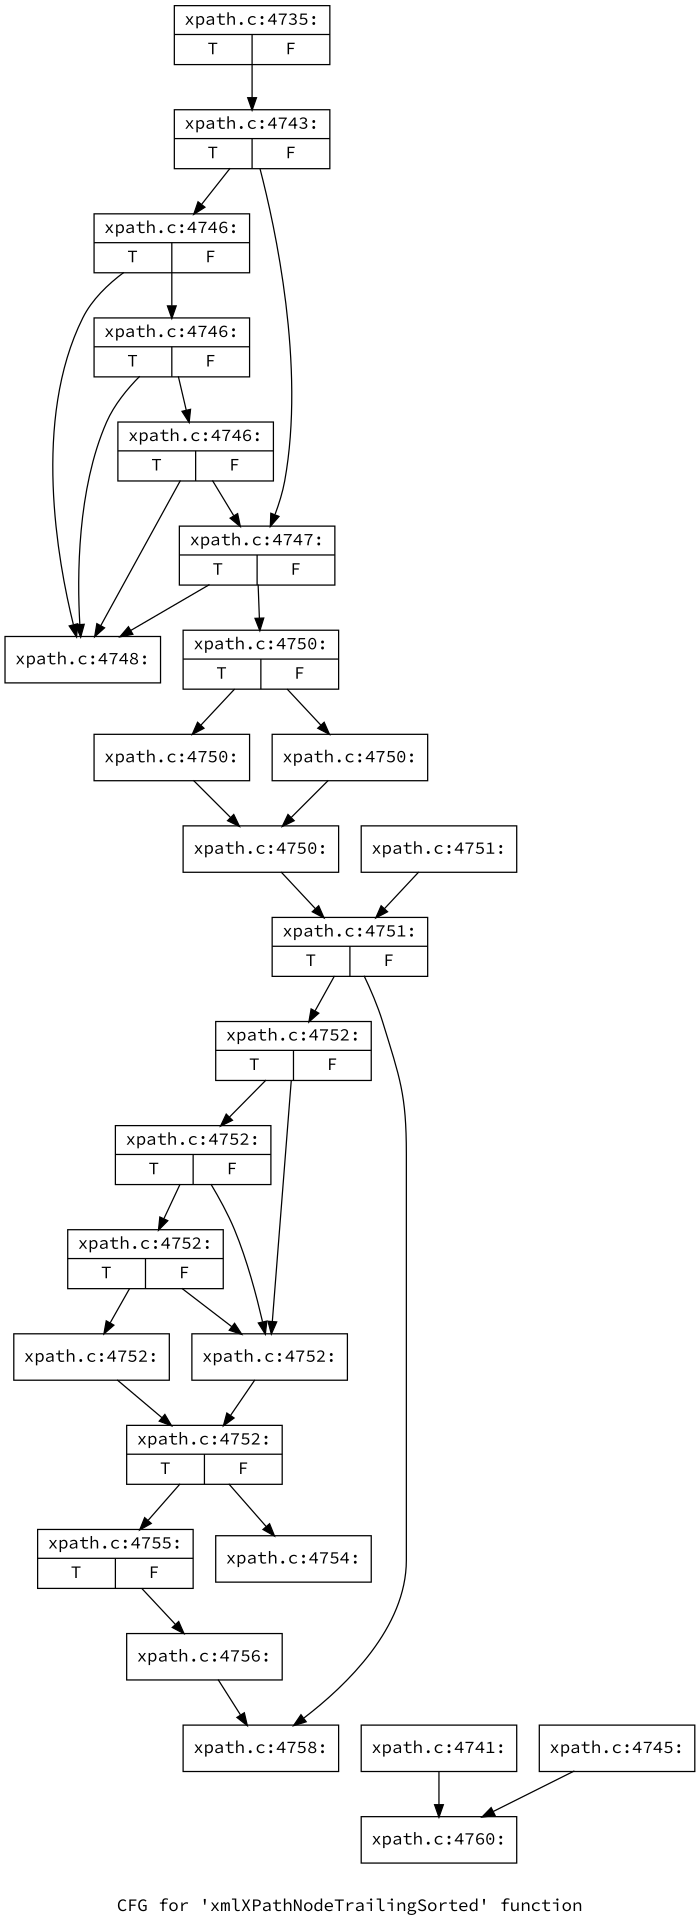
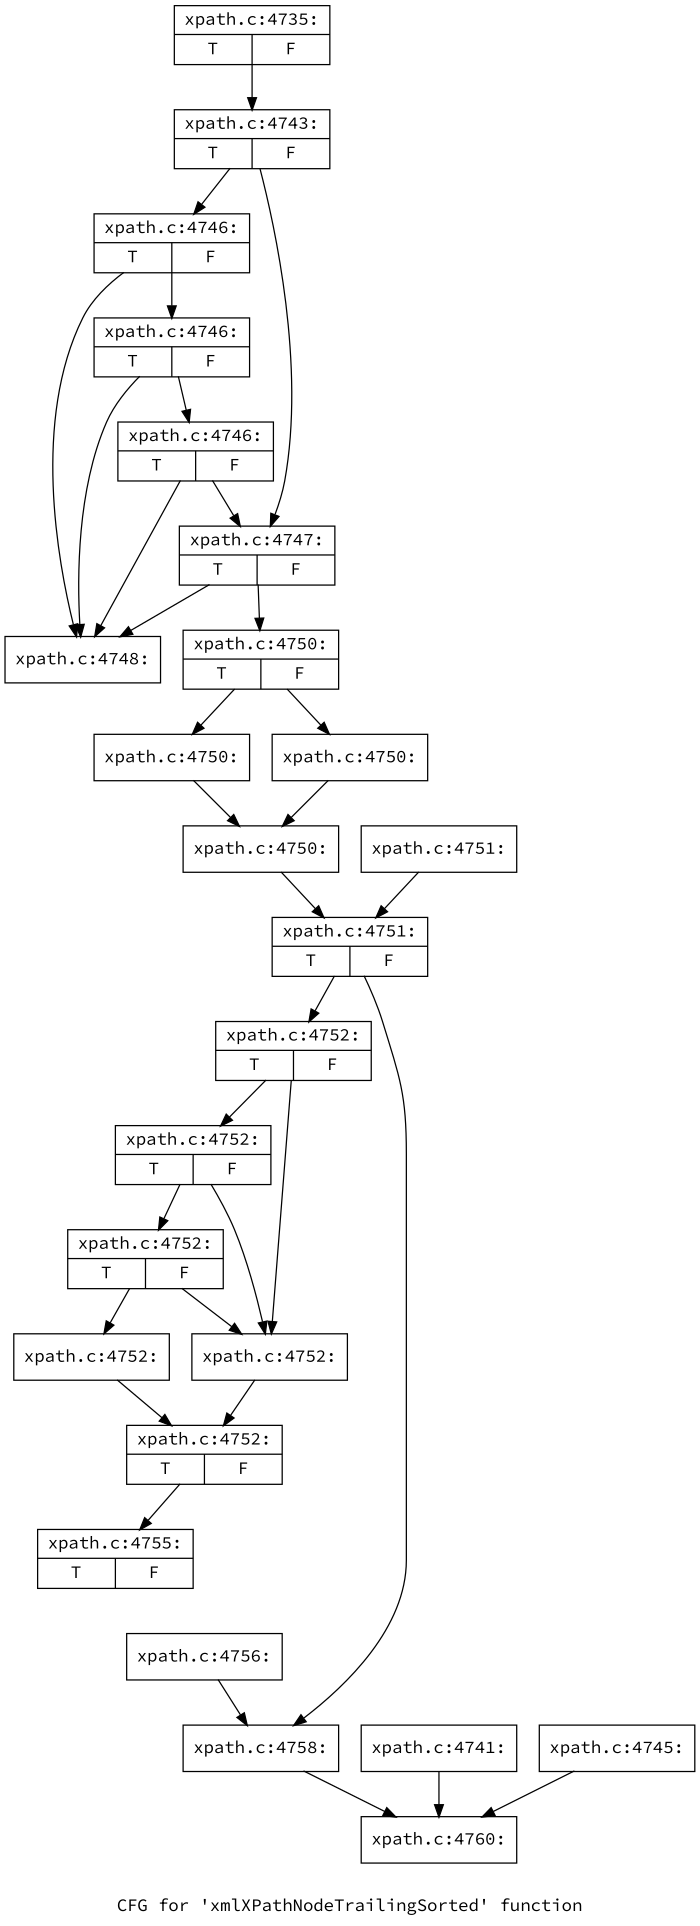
node "xpath.c:4754:": removed
edge "xpath.c:4755:" -> "xpath.c:4756:": removed
edge "xpath.c:4758:" -> "xpath.c:4760:": added
